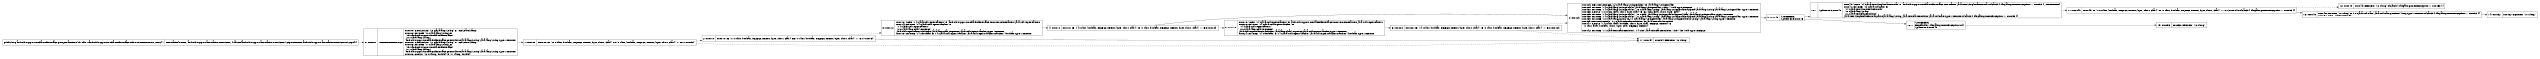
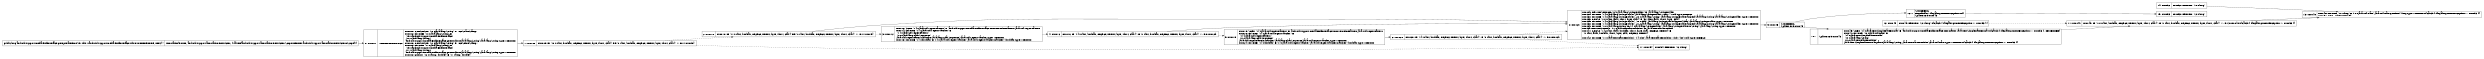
edge "11: 0x004b" -> "12: 0x004d": reversed
edge "13: 0x004e" -> "14: 0x0052": reversed
edge "2: 0x0010" -> "17: 0x0054": now "2: 0x0010" -> "8: 0x002b"
